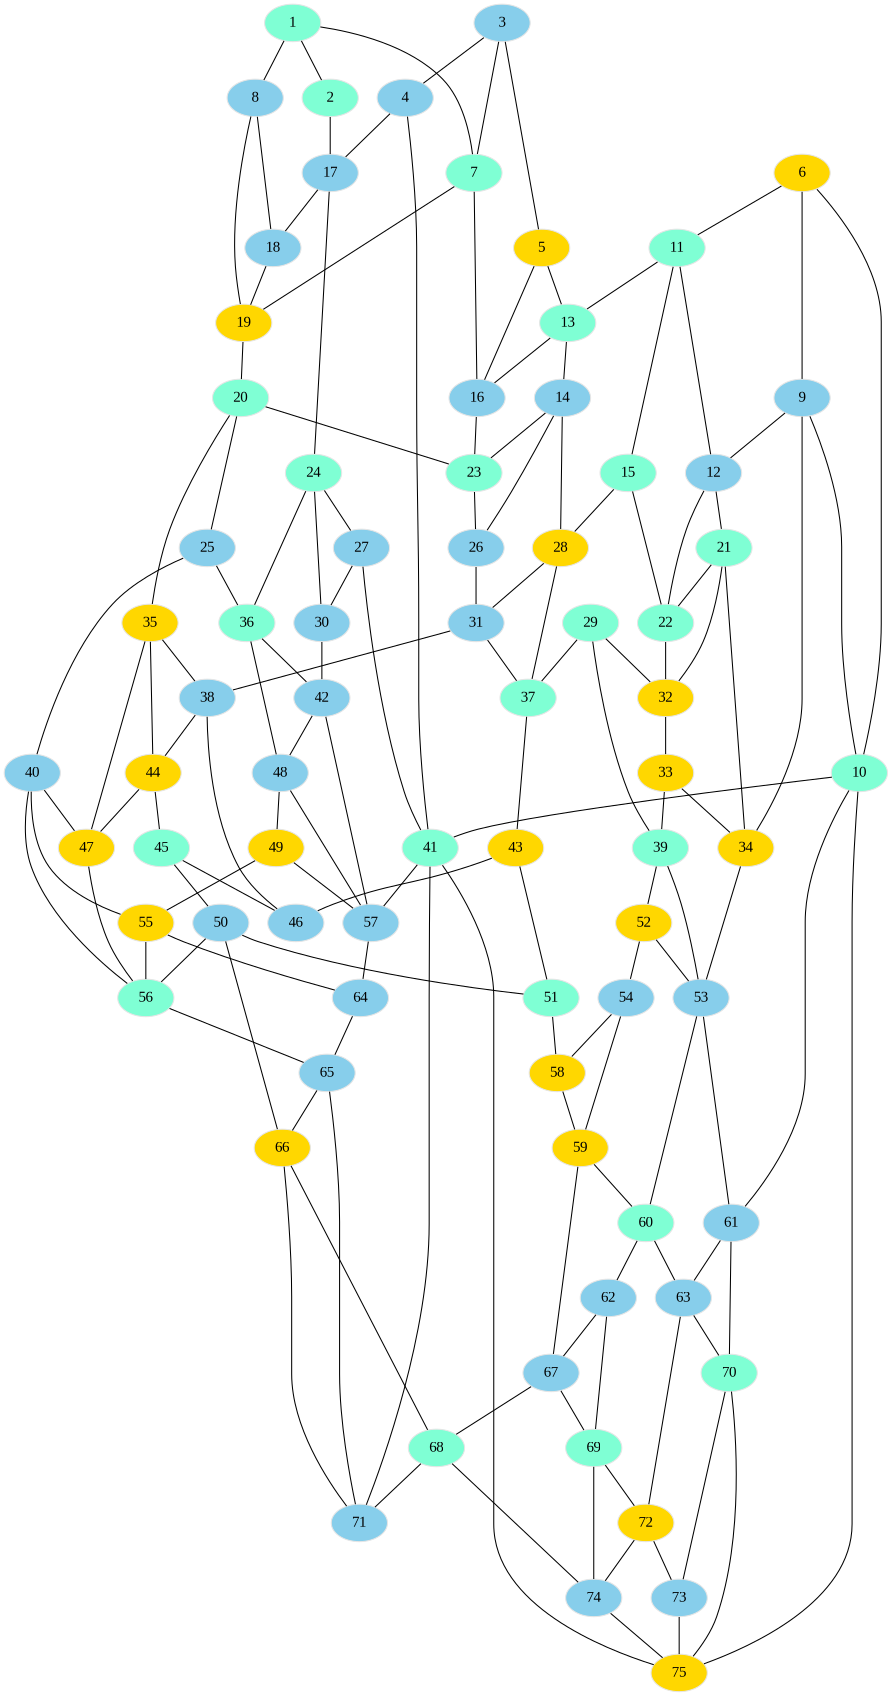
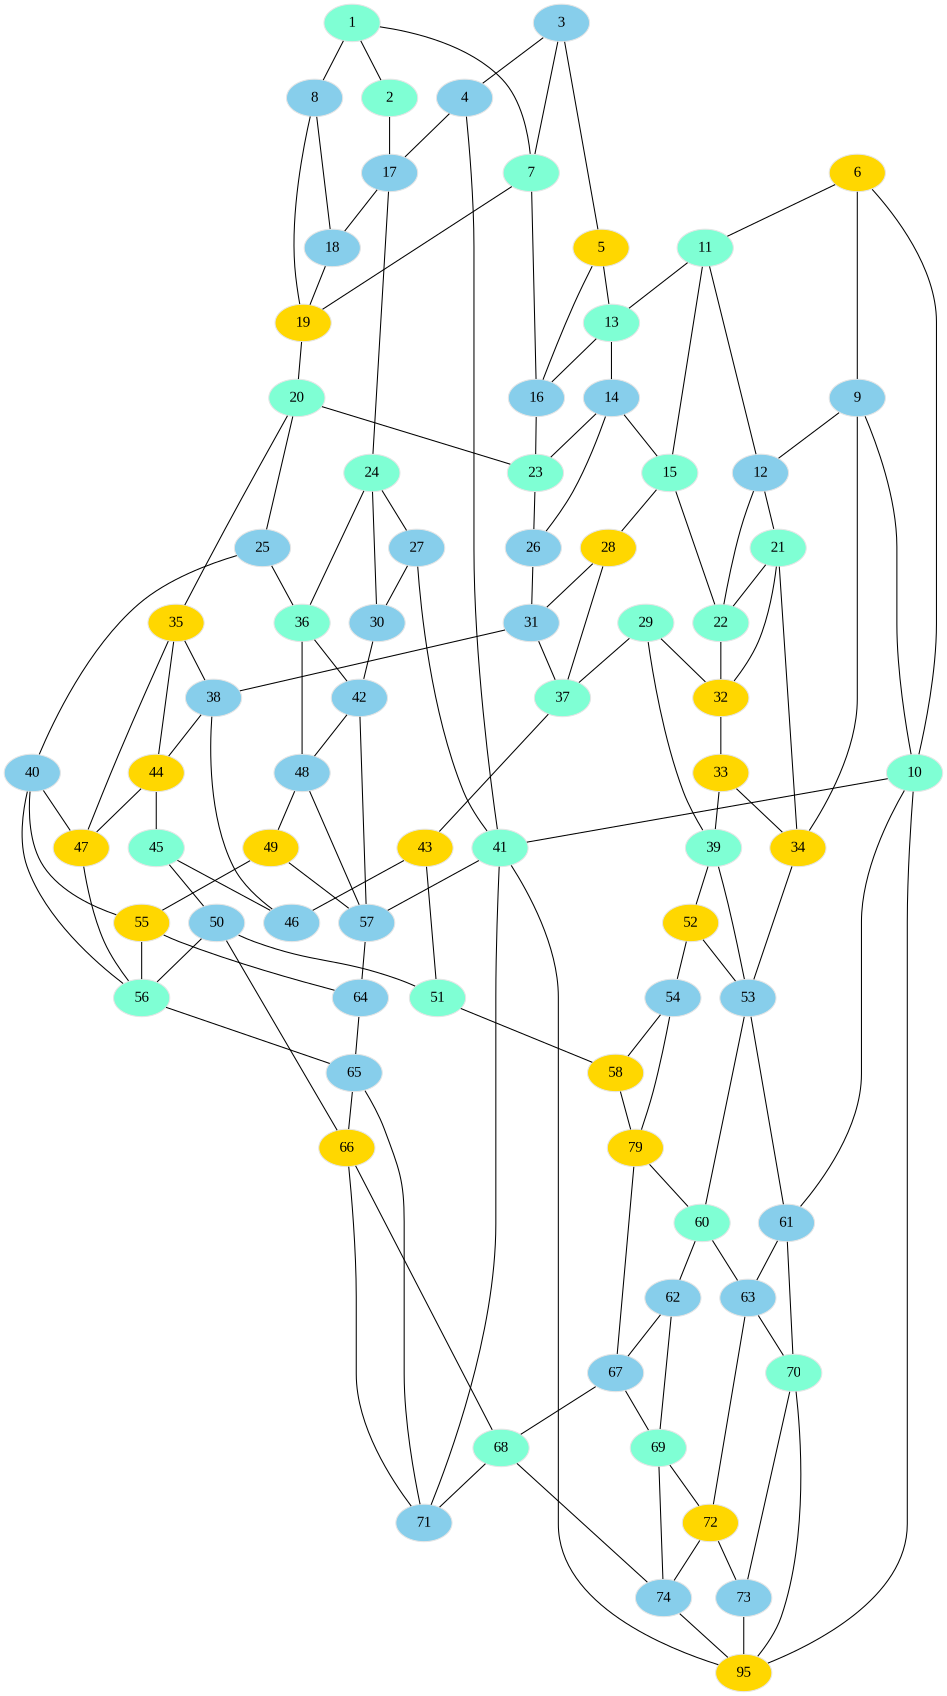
edge "14" -- "28": now "14" -- "15"
node "59": label "59" -> "79"
node "75": label "75" -> "95"
